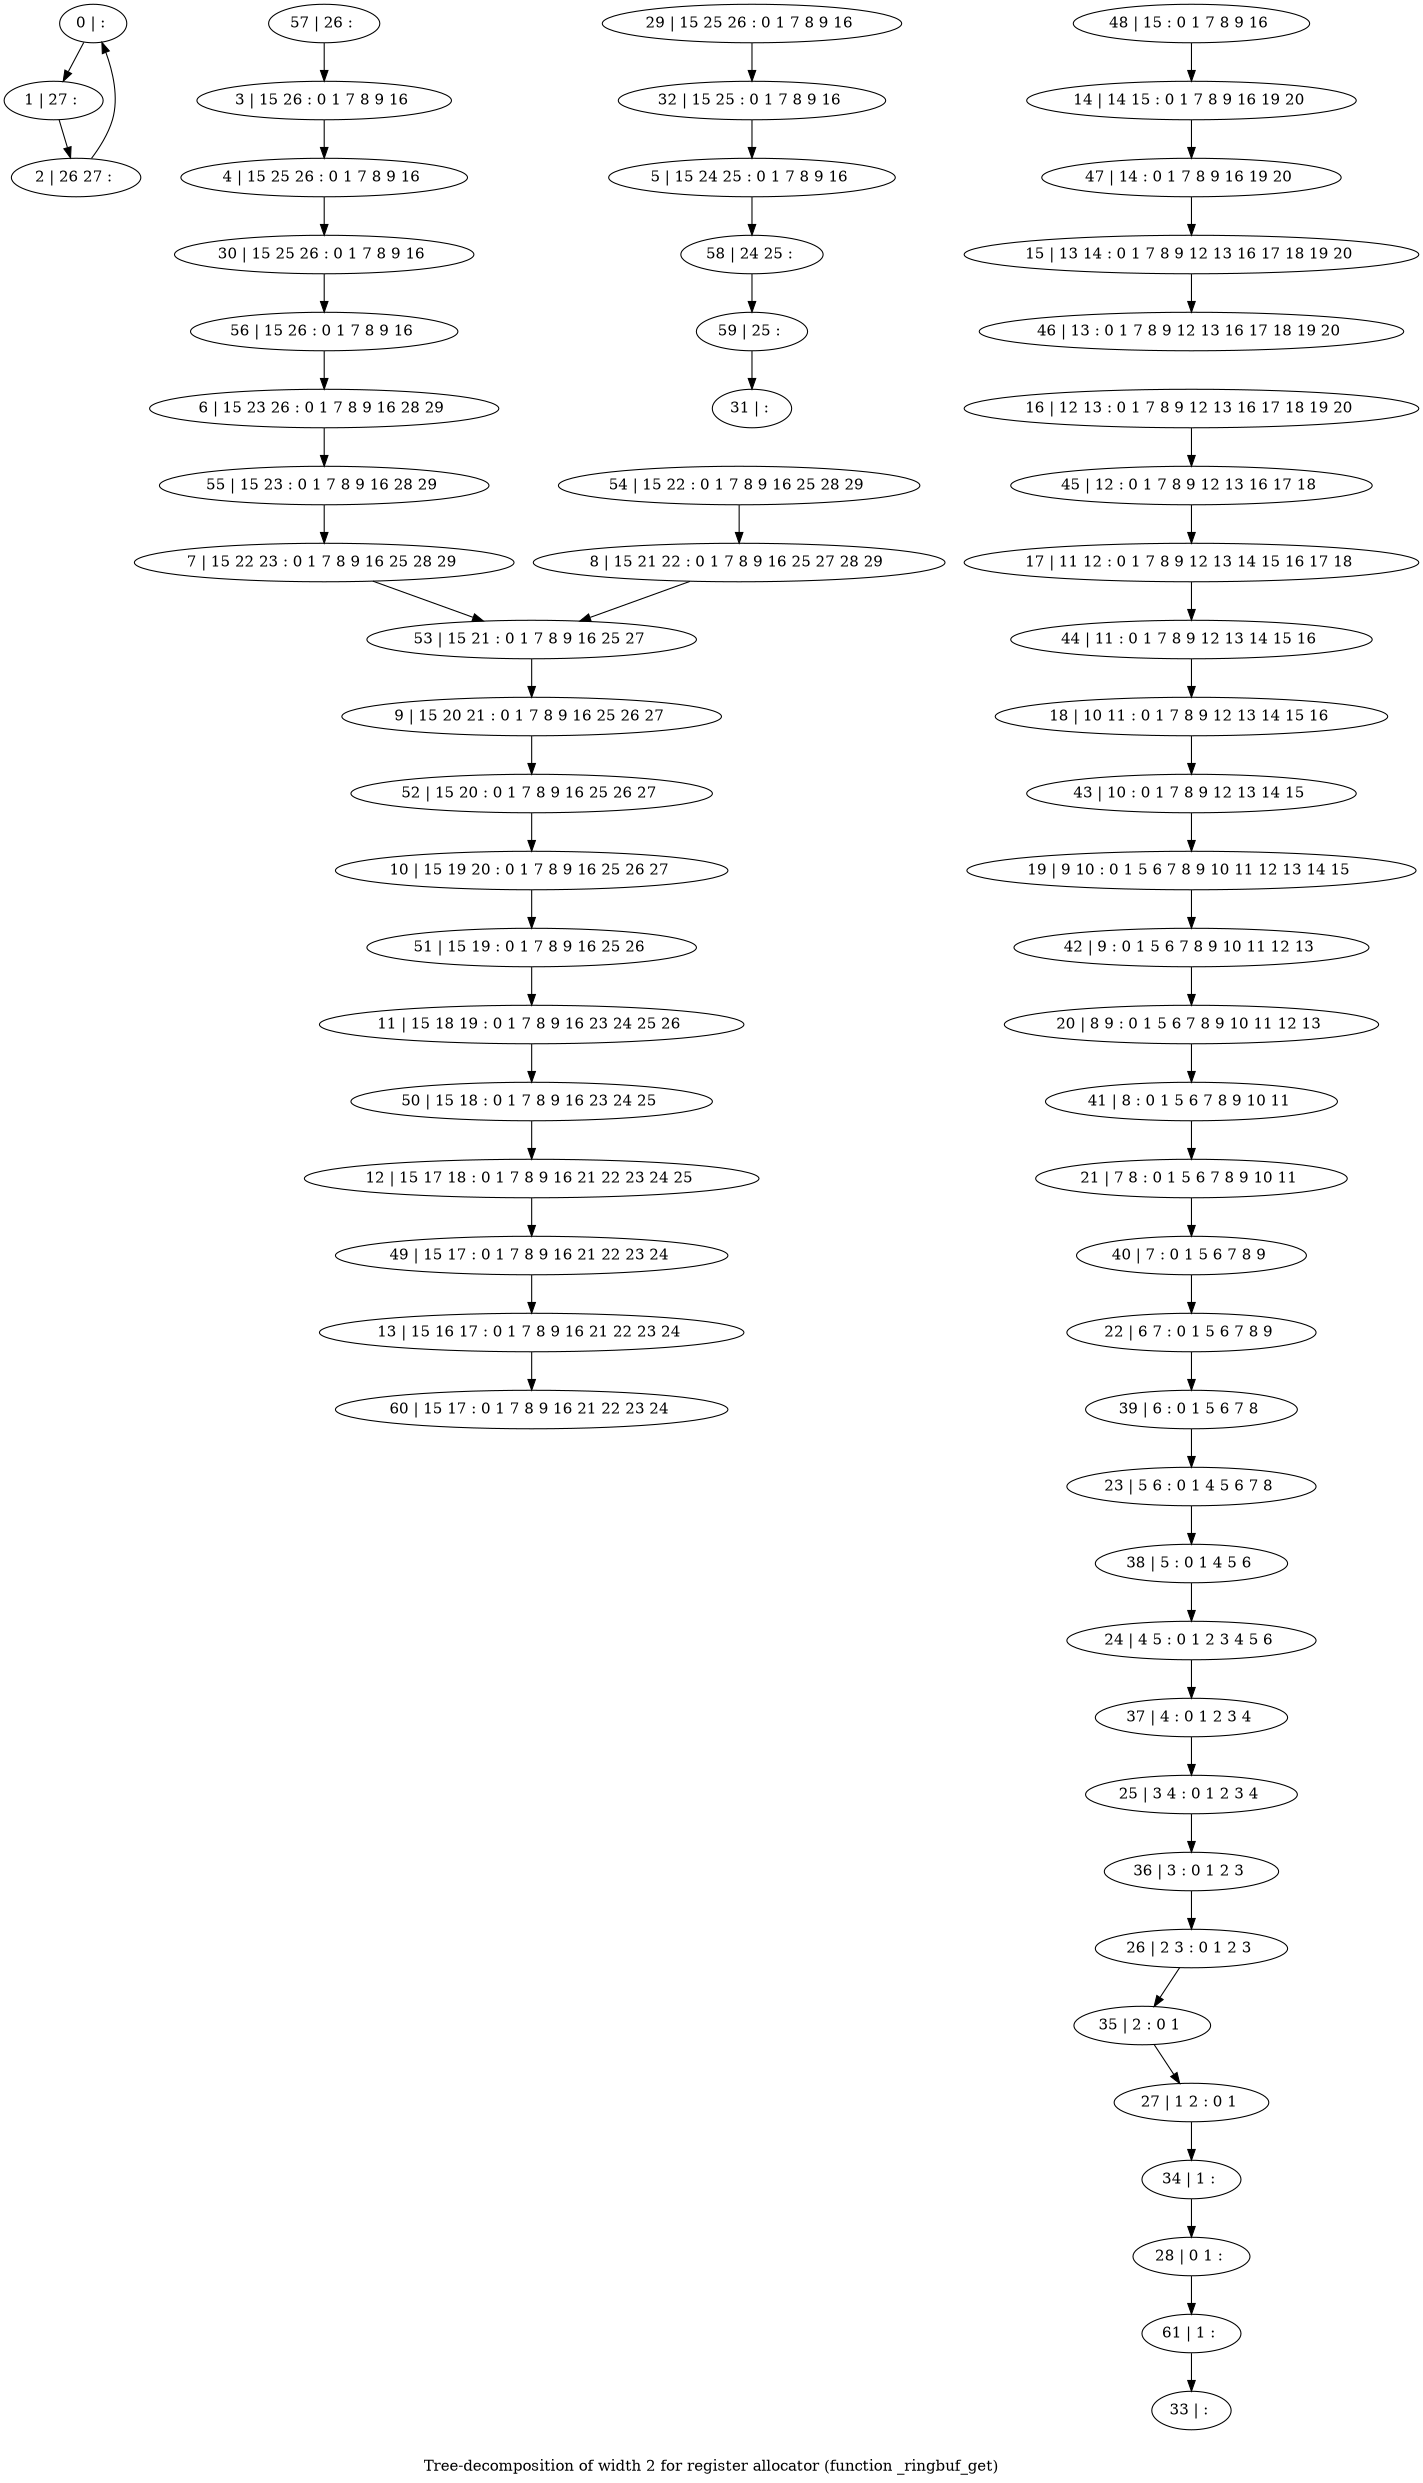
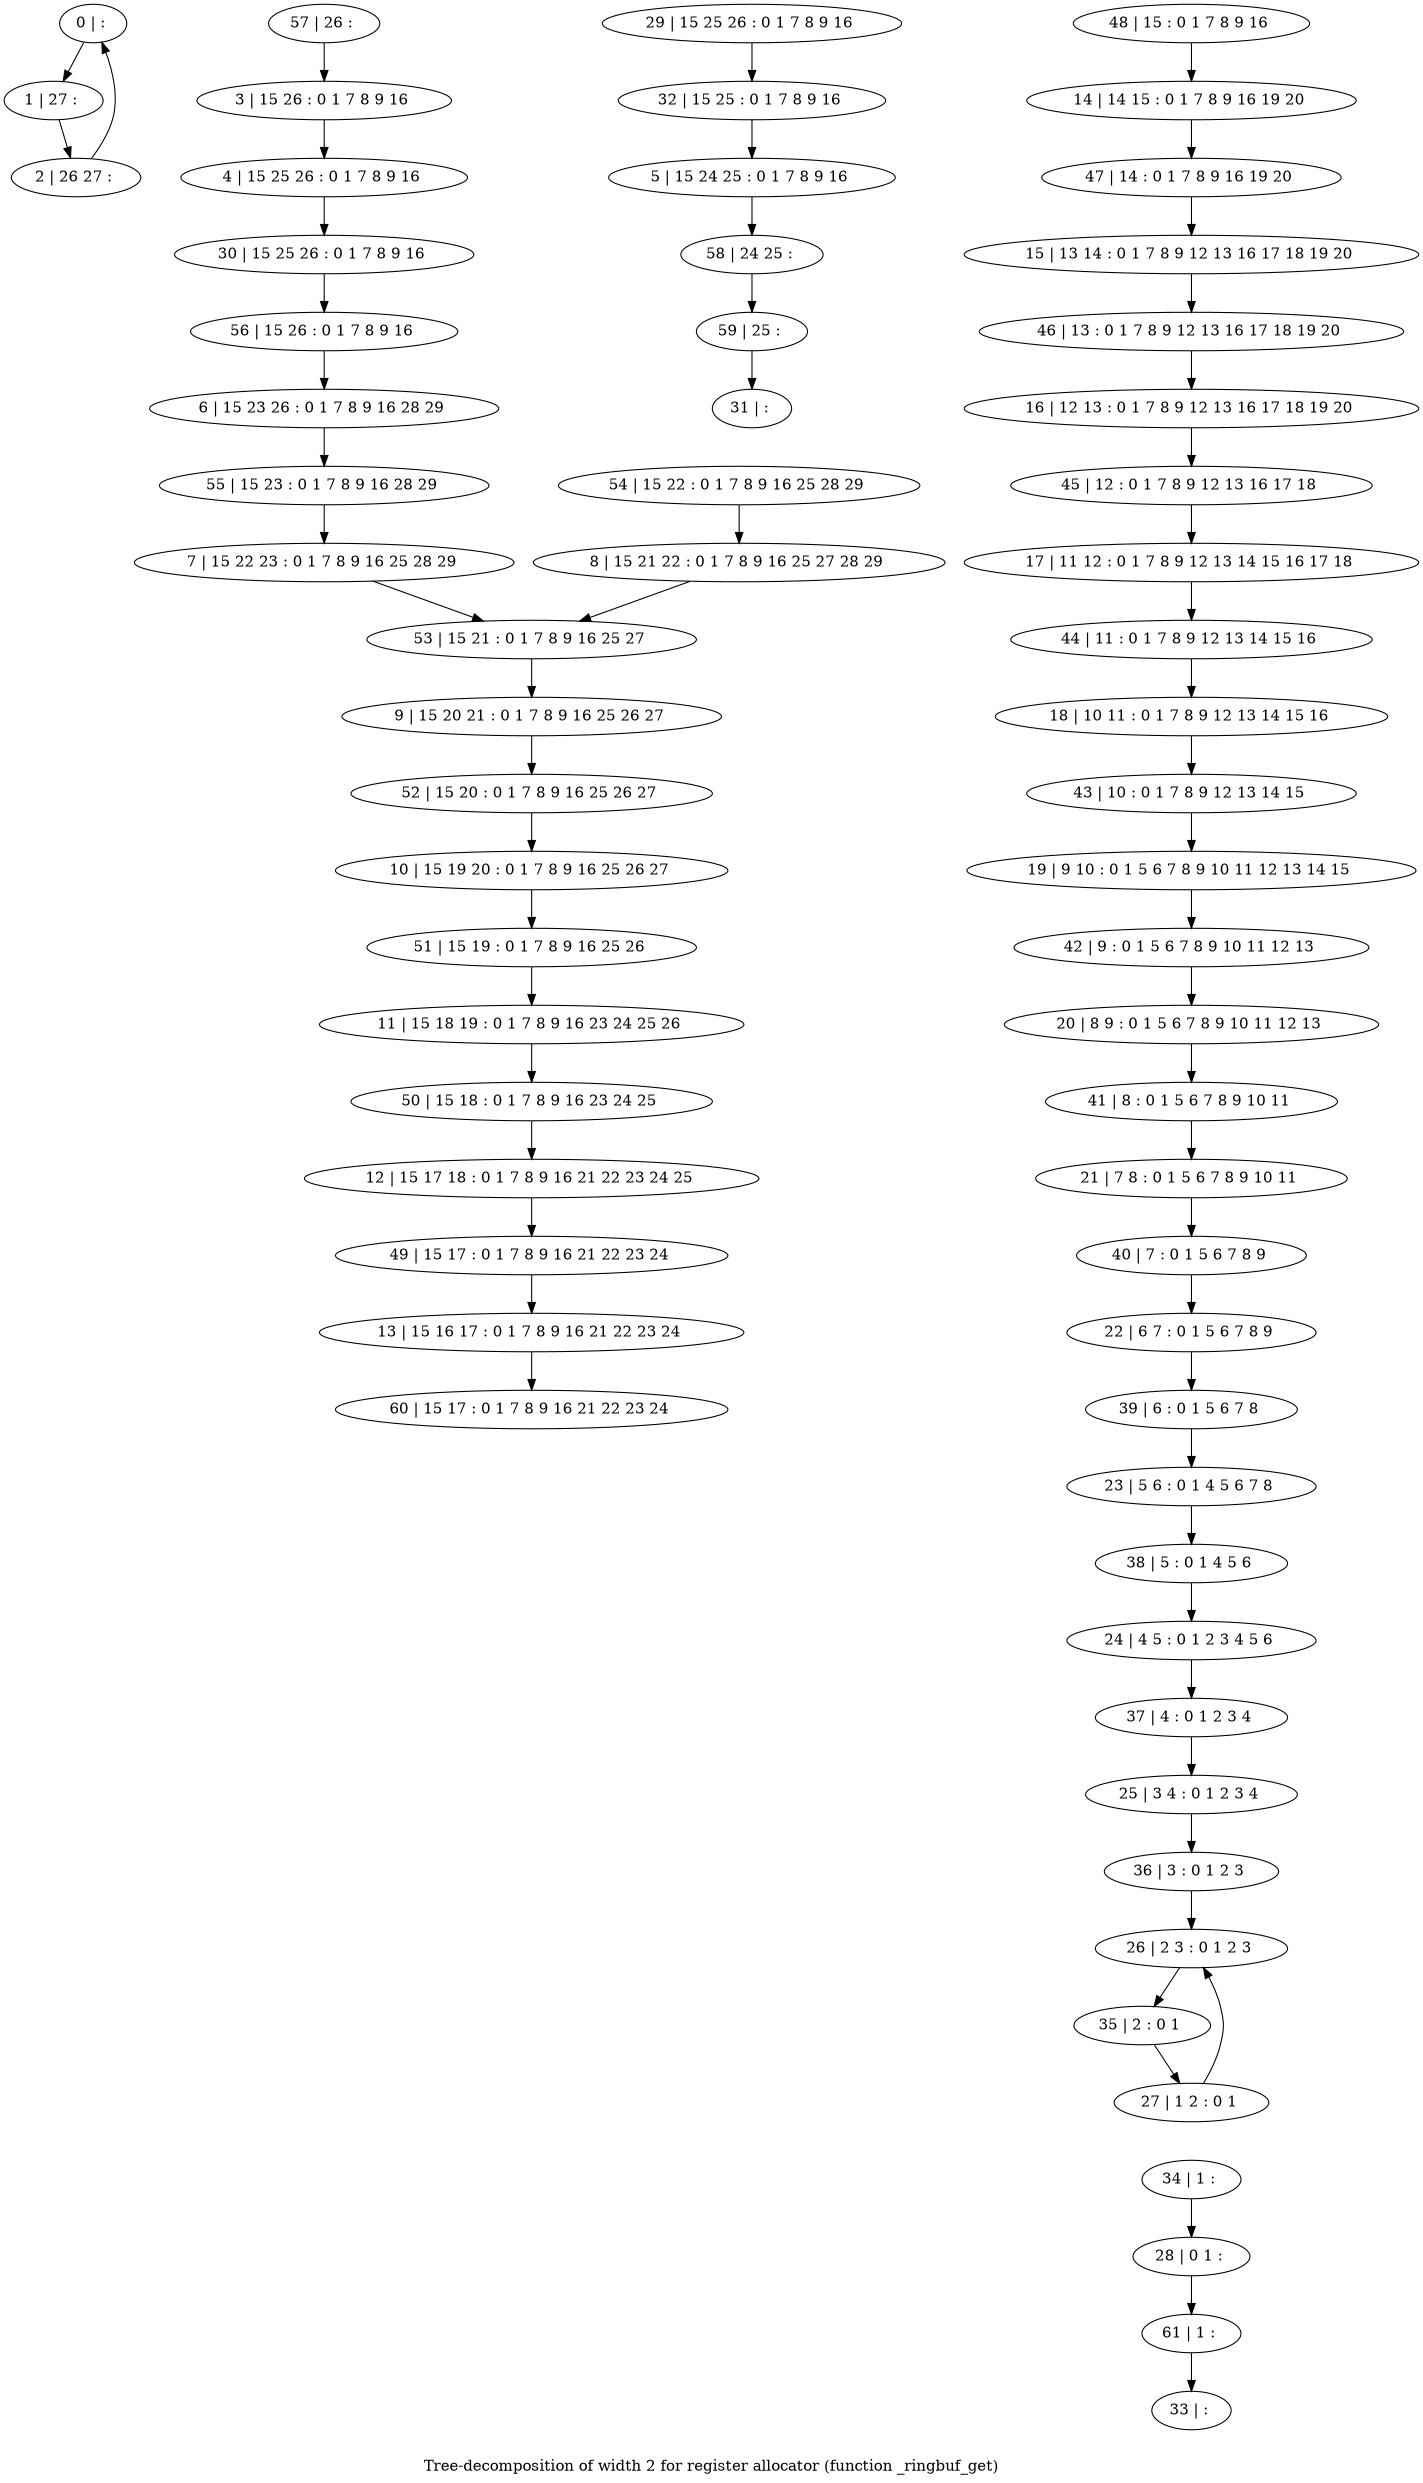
edge "46 | 13 : 0 1 7 8 9 12 13 16 17 18 19 20" -> "16 | 12 13 : 0 1 7 8 9 12 13 16 17 18 19 20": added
edge "27 | 1 2 : 0 1" -> "34 | 1 :": now "27 | 1 2 : 0 1" -> "26 | 2 3 : 0 1 2 3"
